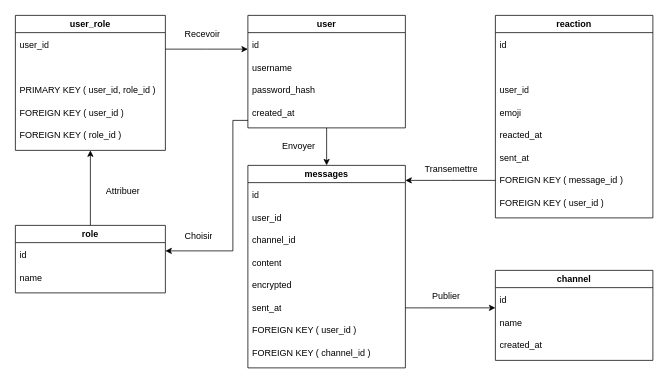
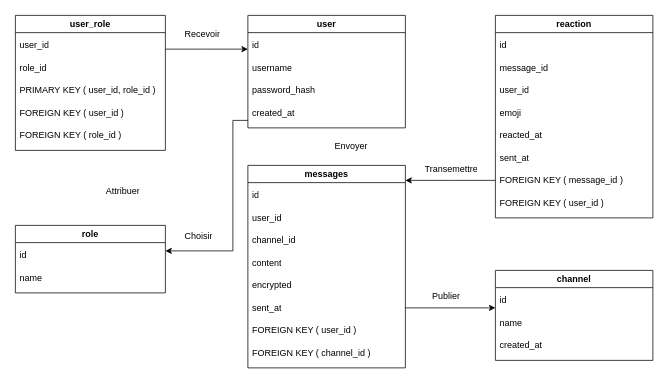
node "role_id": added
node "message_id": added
edge "user" -> "messages": removed
node "Envoyer": moved (308, 147) -> (360, 147)
edge "role" -> "user_role": removed
